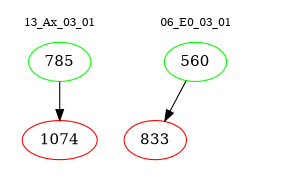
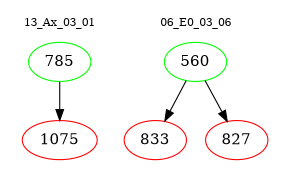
cluster "06_E0_03_01": label "06_E0_03_01" -> "06_E0_03_06"
node "1074": label "1074" -> "1075"
node "827": added
